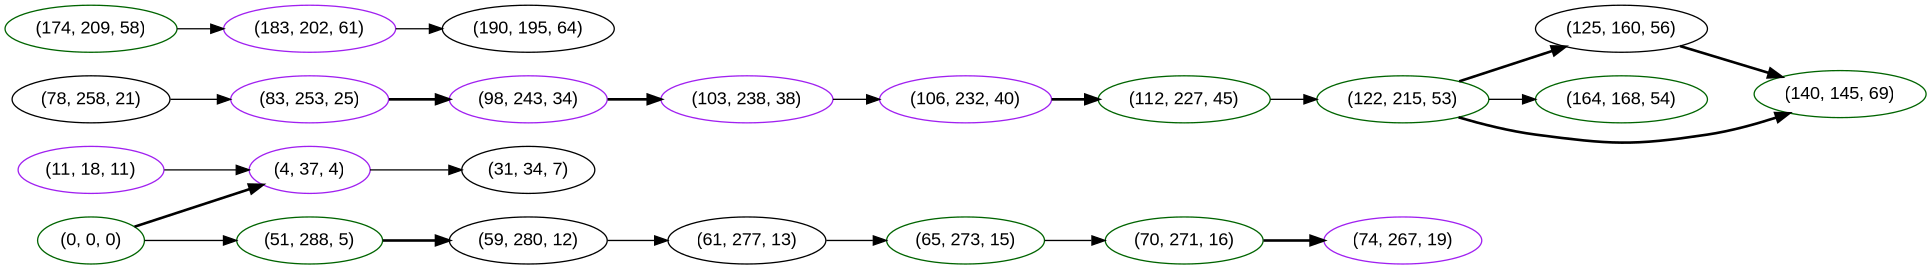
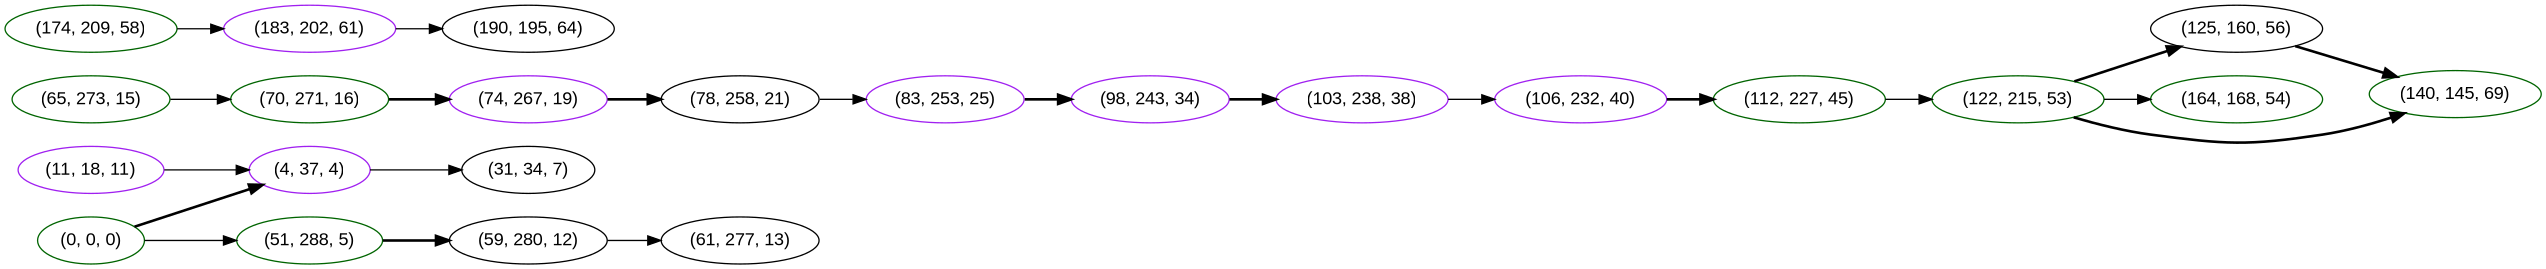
edge "(74, 267, 19)" -> "(78, 258, 21)": added
edge "(61, 277, 13)" -> "(65, 273, 15)": removed
